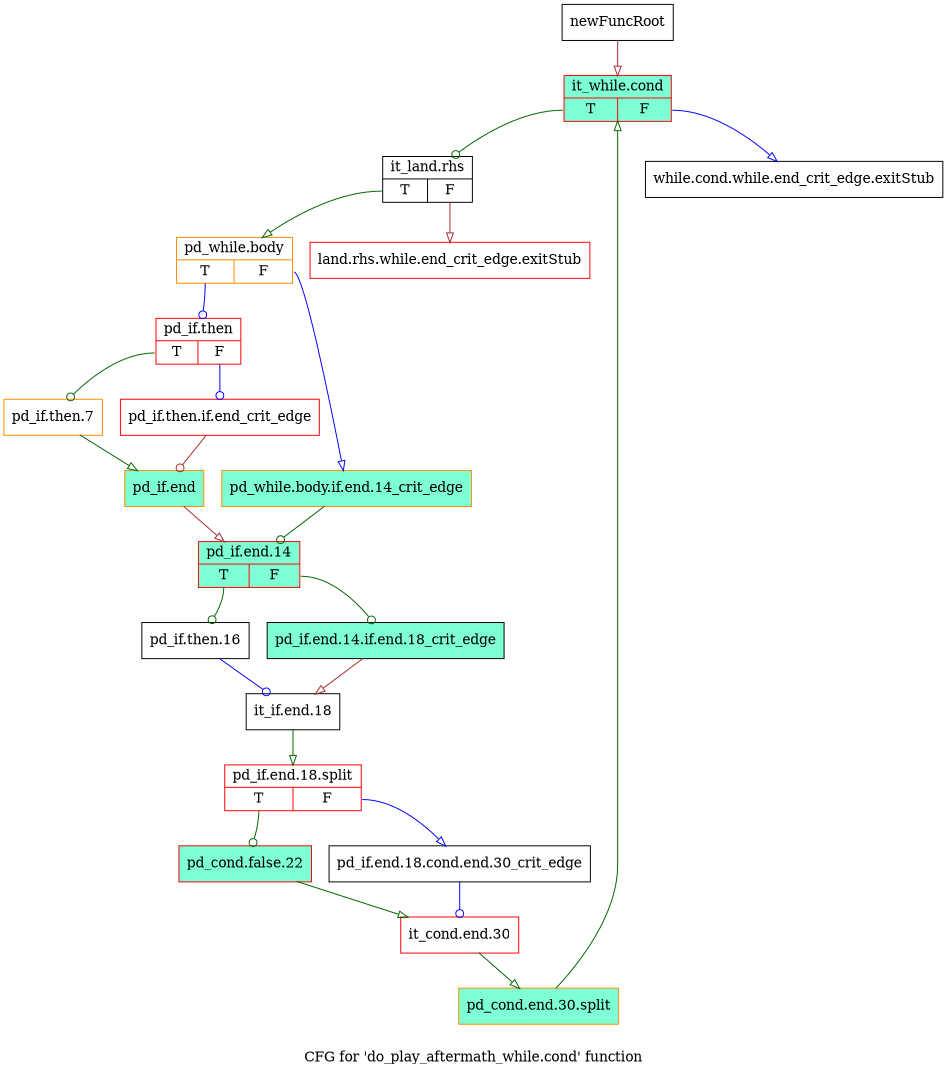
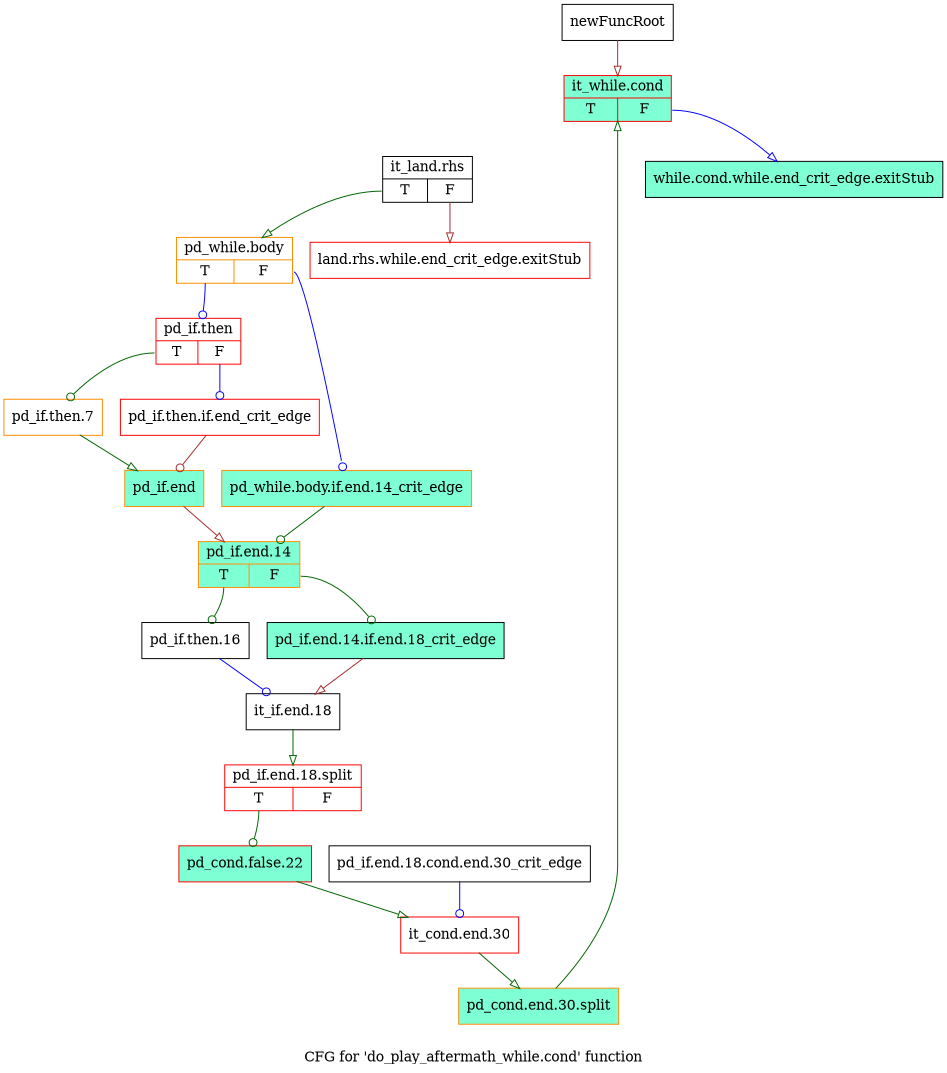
edge "it_while.cond" -> "it_land.rhs": removed
node "while.cond.while.end_crit_edge.exitStub": fillcolor white -> aquamarine
edge "pd_while.body" -> "pd_while.body.if.end.14_crit_edge": arrowhead onormal -> odot
node "pd_if.end.14": color red -> darkorange
edge "pd_if.end.18.split" -> "pd_if.end.18.cond.end.30_crit_edge": removed
